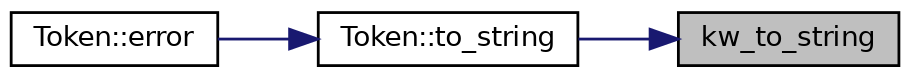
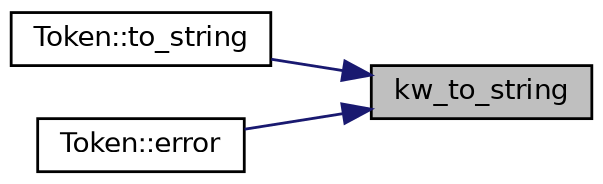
edge "Token::error" -> "Token::to_string": now "Token::error" -> "kw_to_string"
